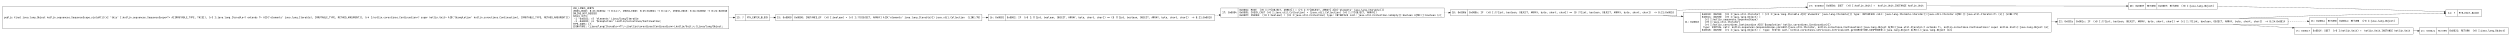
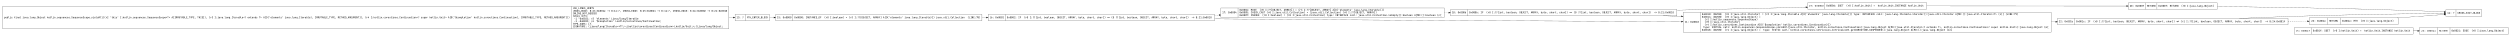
node "14: ?": text "MTH_EXIT_BLOCK" -> "CROSS_EXIT_BLOCK"
edge "23: 0x001e" -> "14: ?": added
edge "16: 0x0002" -> "21: 0x0010": added
node "23: 0x001e": text "0x001e: RETURN  (r0 I:java.lang.Object)" -> "0x001e: MTH  (r0 I:java.lang.Object)"
edge "22: 0x001c" -> "24: 0x001f": removed
node "25: 0x0021": text "0x0021: RETURN  (r0 I:java.lang.Object)" -> "0x0021: EDGE  (r0 I:java.lang.Object)"
